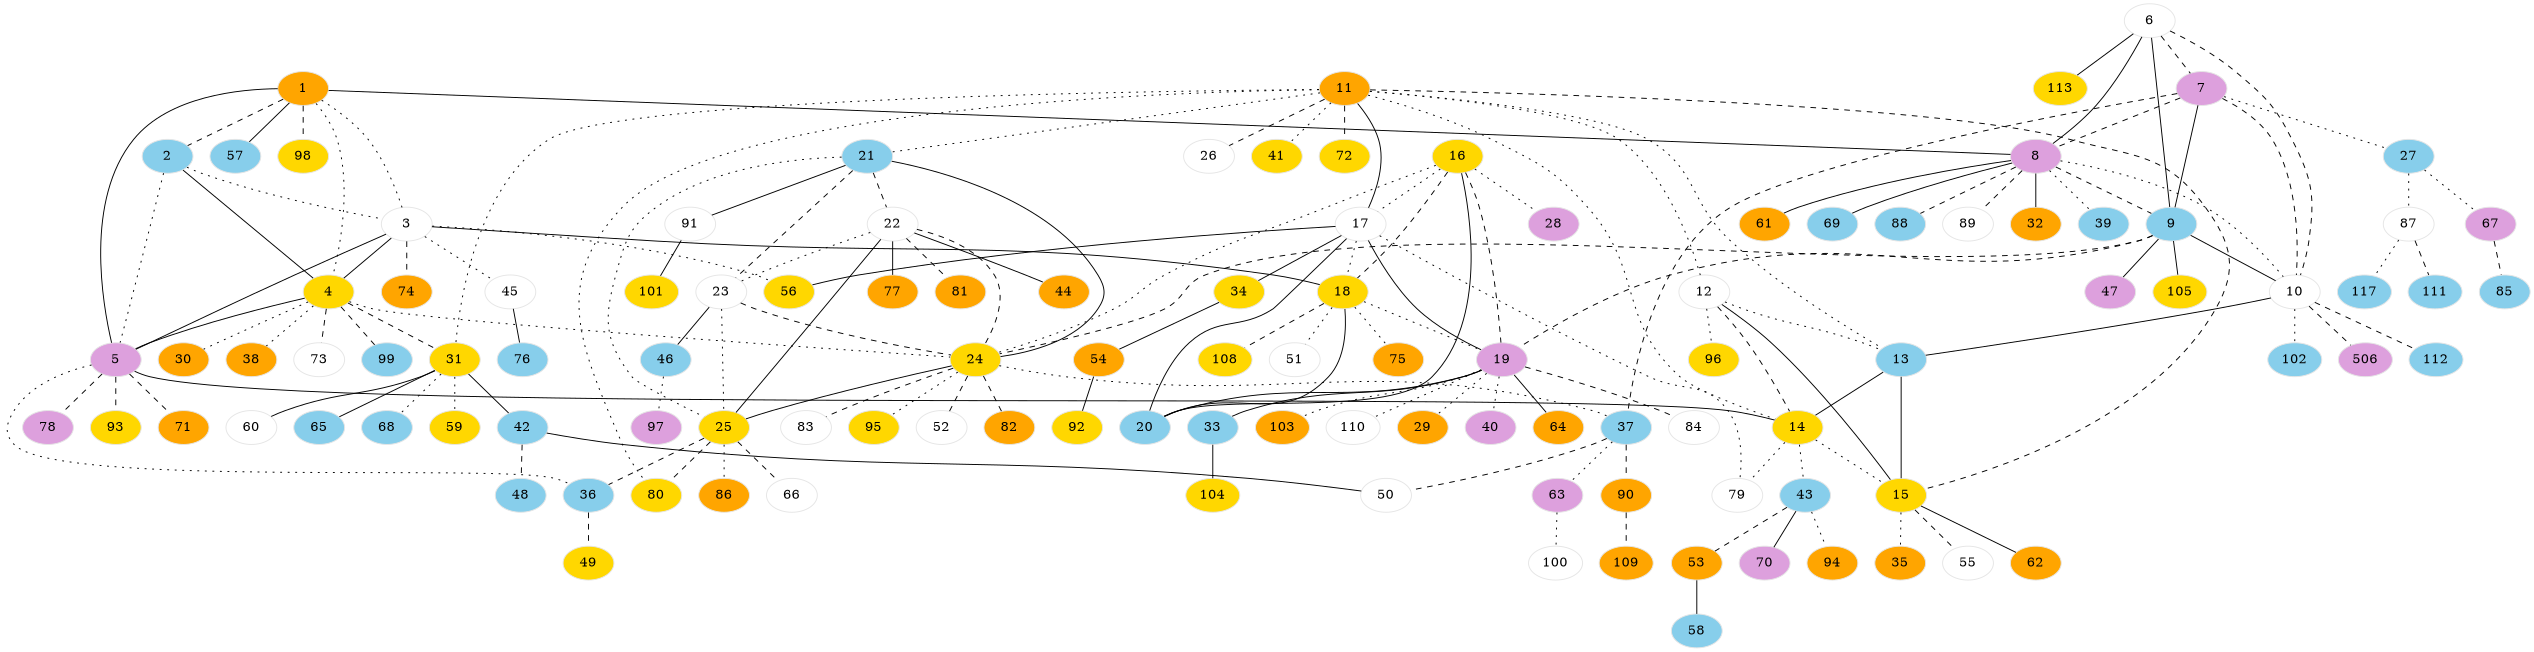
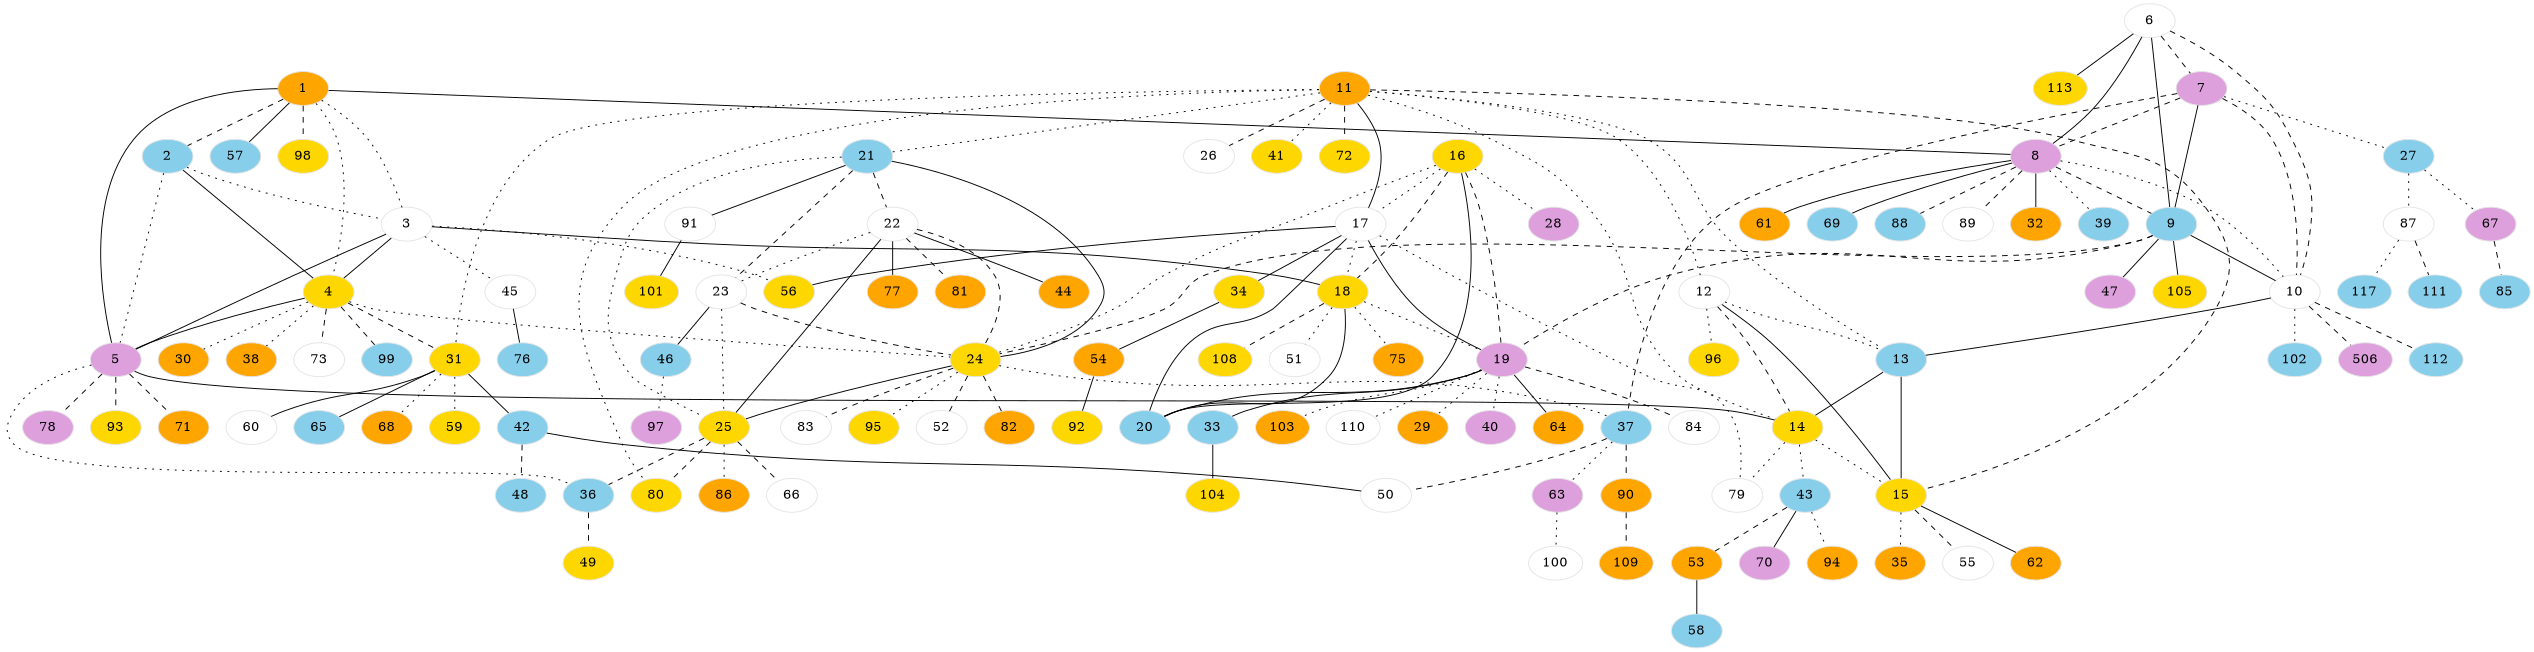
node "74": removed
node "68": fillcolor skyblue -> orange
